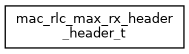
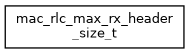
node "mac_rlc_max_rx_header _header_t": label "mac_rlc_max_rx_header _header_t" -> "mac_rlc_max_rx_header _size_t"
